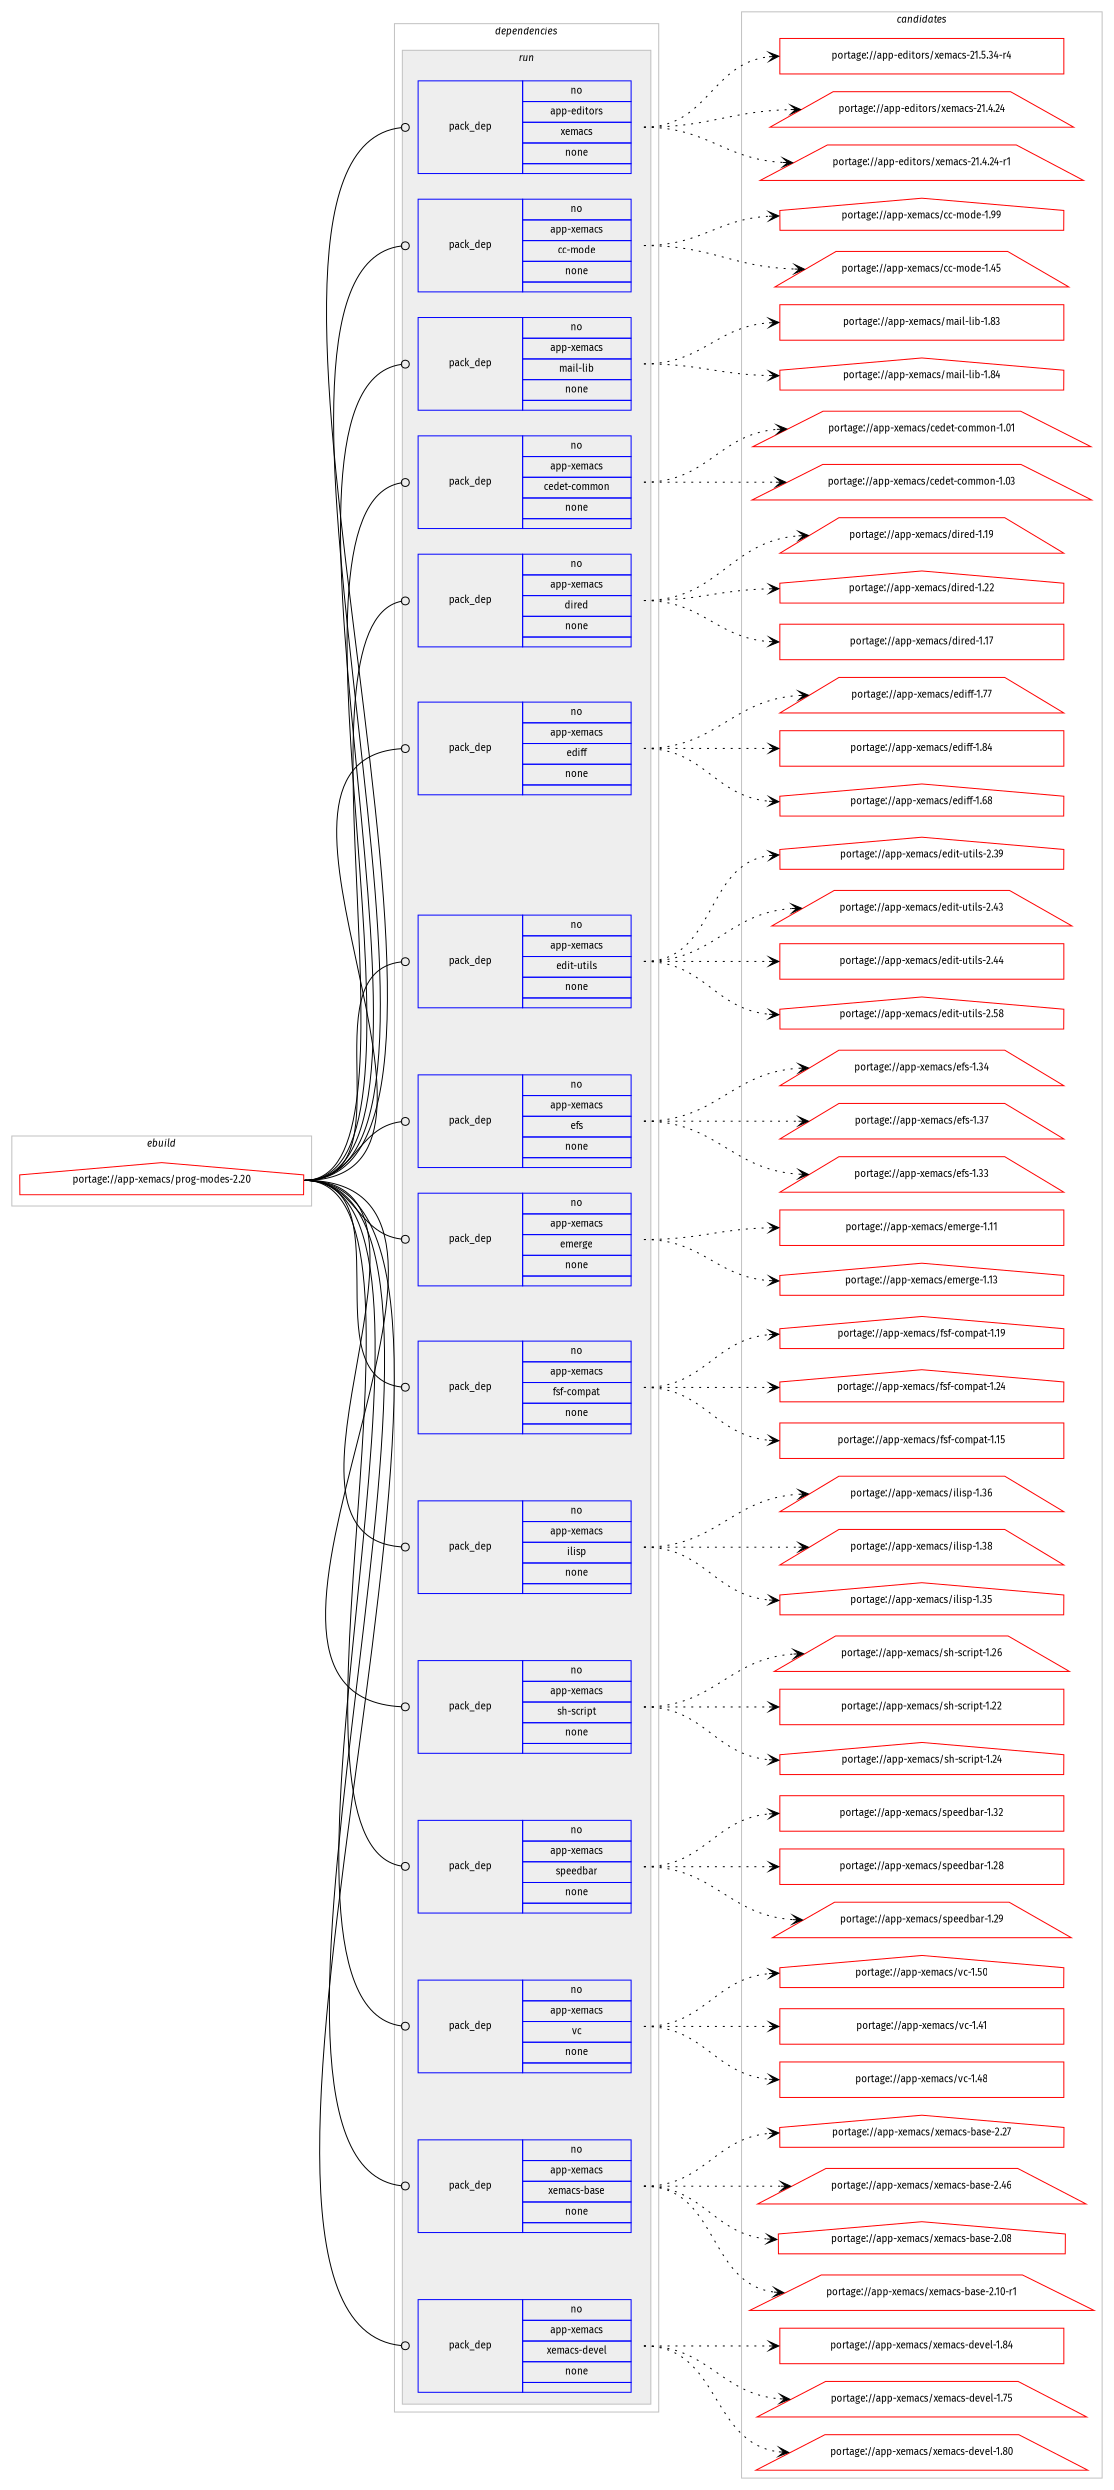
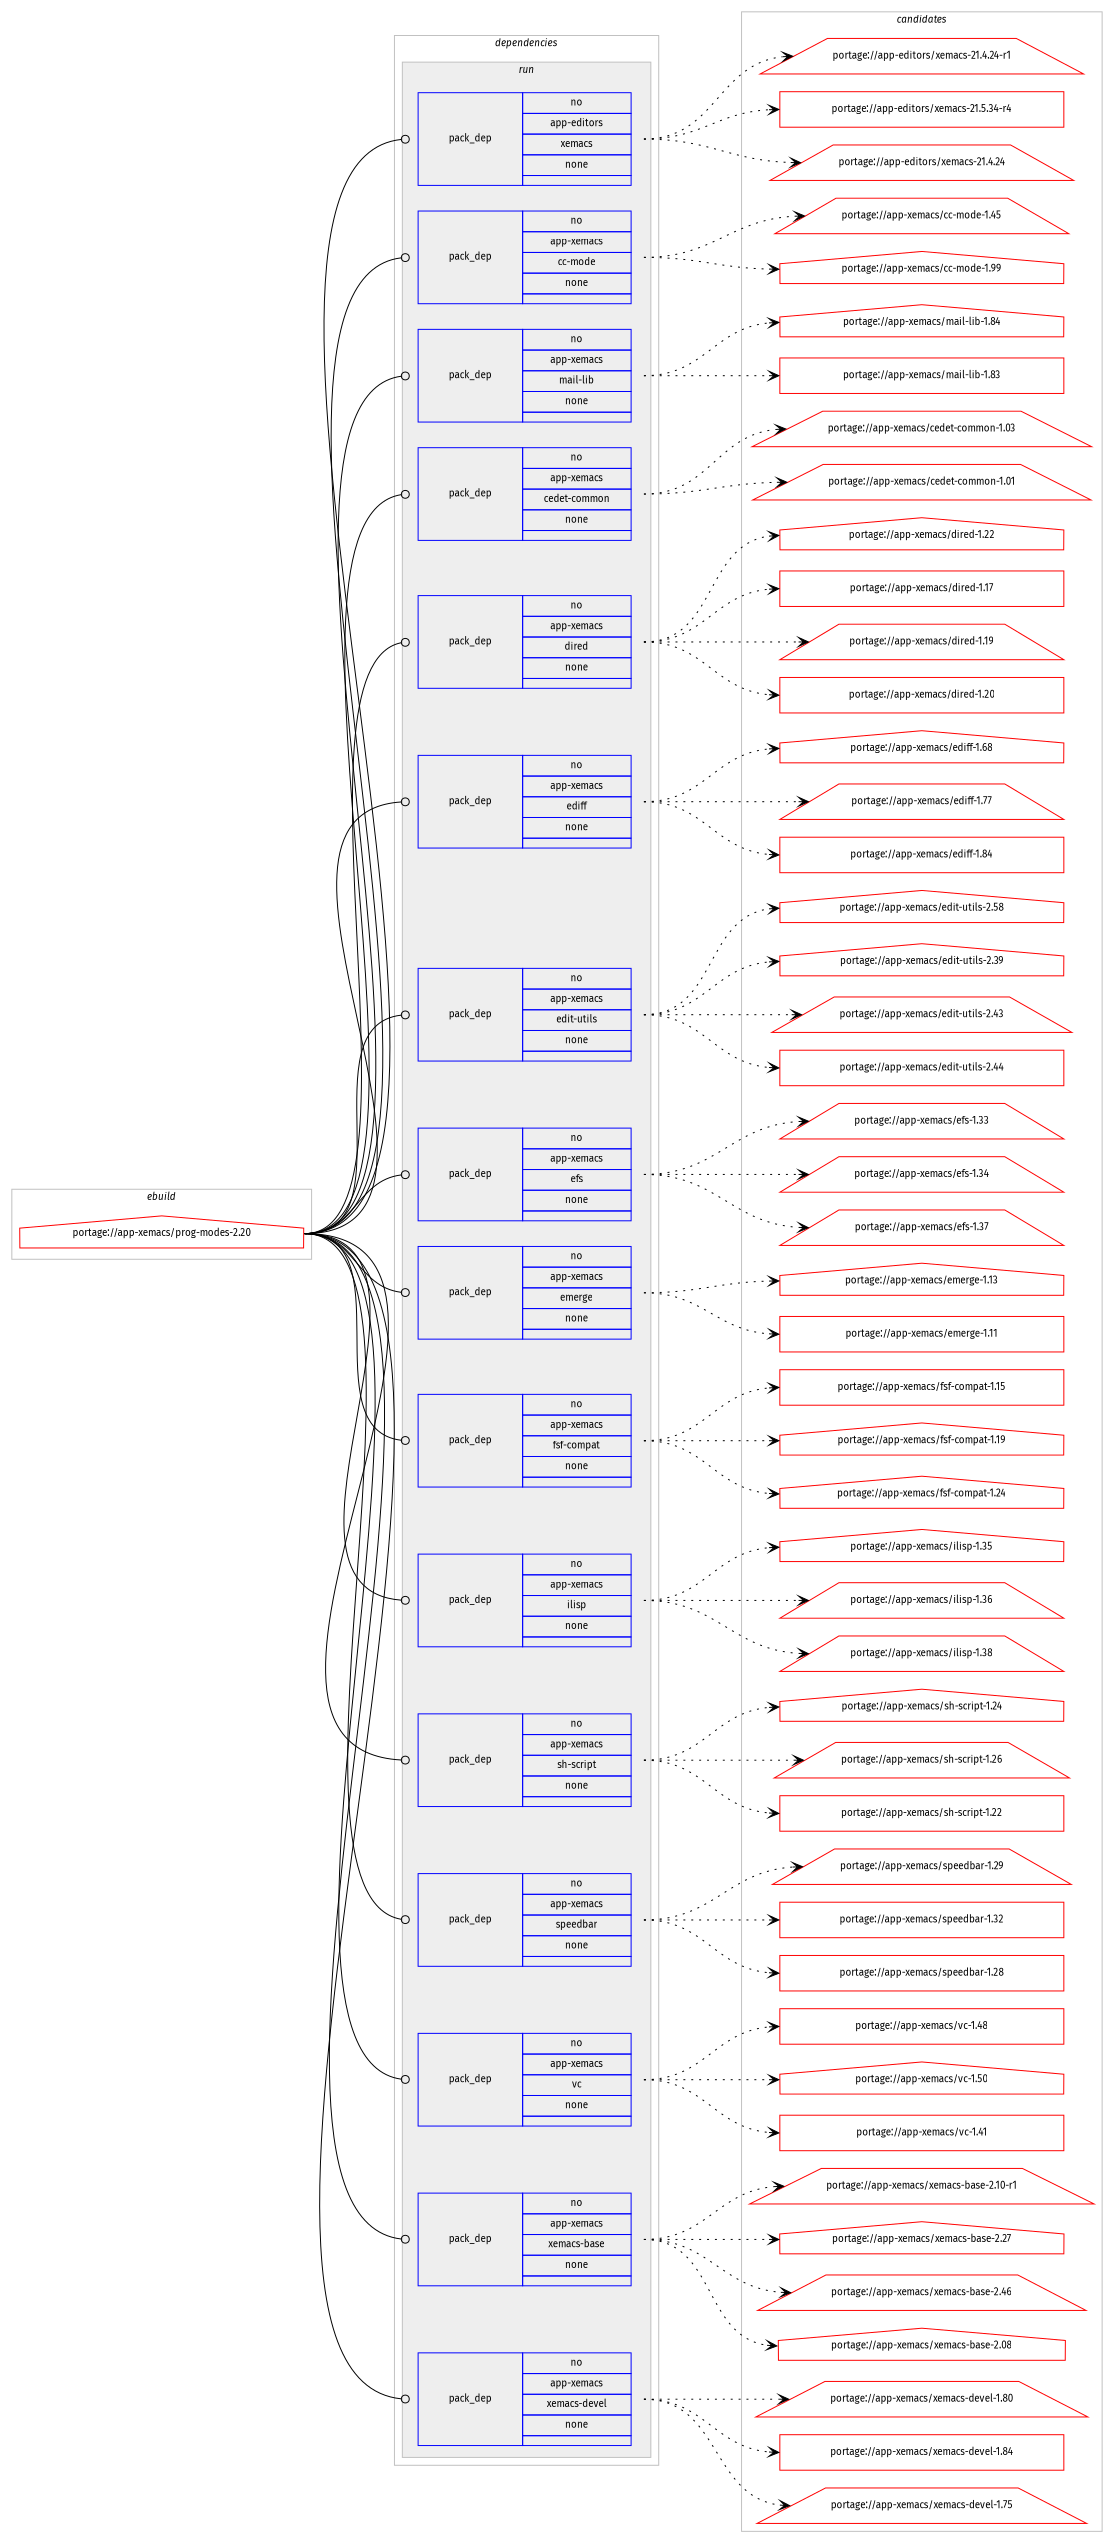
node "portage://app-xemacs/dired-1.20": added
